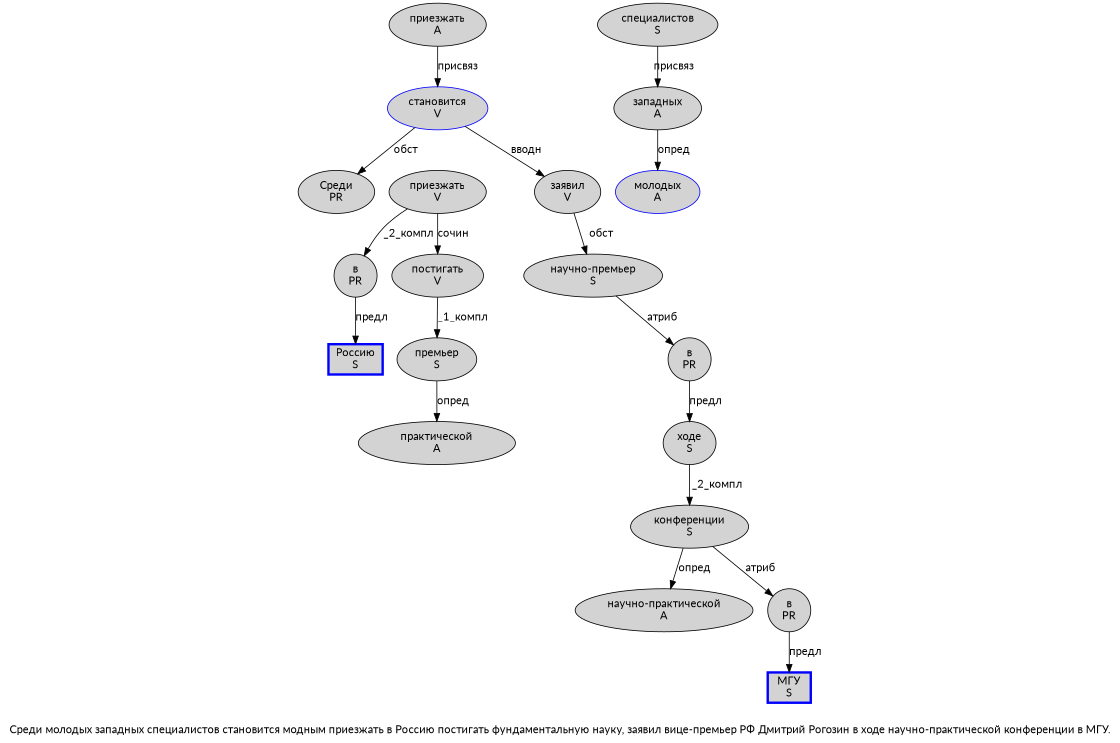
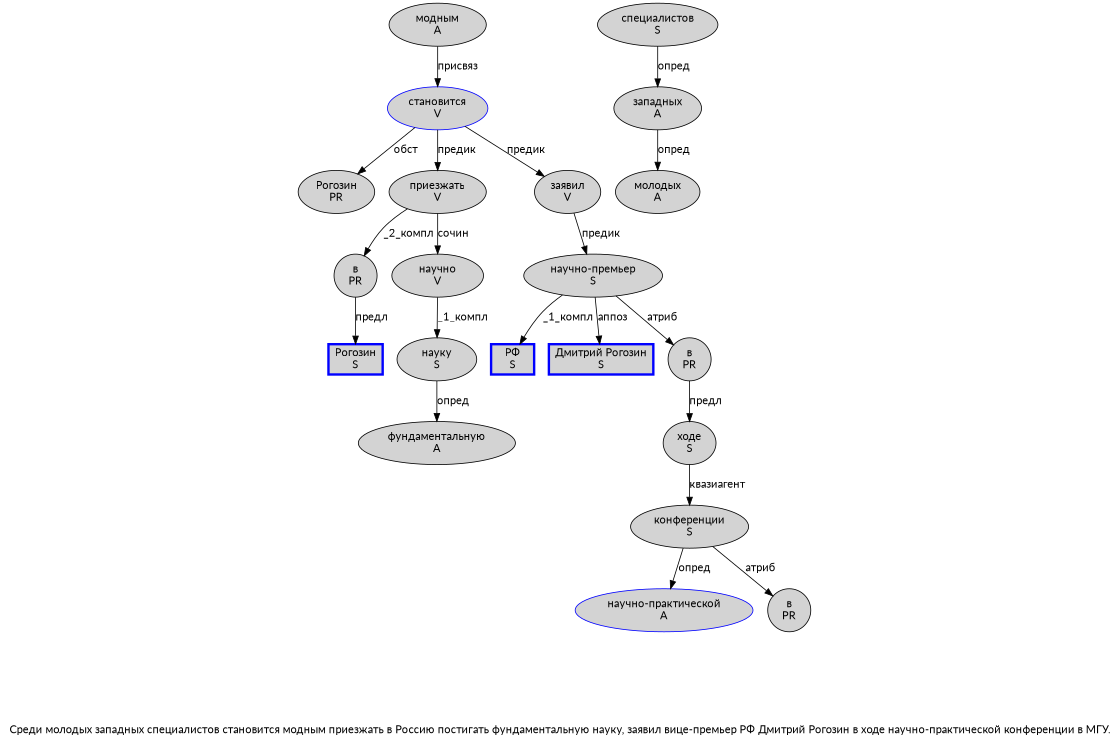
node "приезжать A": label "приезжать A" -> "модным A"
edge "специалистов S" -> "западных A": label "присвяз" -> "опред"
edge "становится V" -> "приезжать V": added, label "предик"
edge "становится V" -> "заявил V": label "вводн" -> "предик"
node "Среди PR": label "Среди PR" -> "Рогозин PR"
node "молодых A": color blue -> black
edge "заявил V" -> "научно-премьер S": label "обст" -> "предик"
node "постигать V": label "постигать V" -> "научно V"
node "Россию S": label "Россию S" -> "Рогозин S"
node "премьер S": label "премьер S" -> "науку S"
node "РФ S": added
node "Дмитрий Рогозин S": added
node "практической A": label "практической A" -> "фундаментальную A"
edge "ходе S" -> "конференции S": label "_2_компл" -> "квазиагент"
node "научно-практической A": color black -> blue
node "МГУ S": removed
